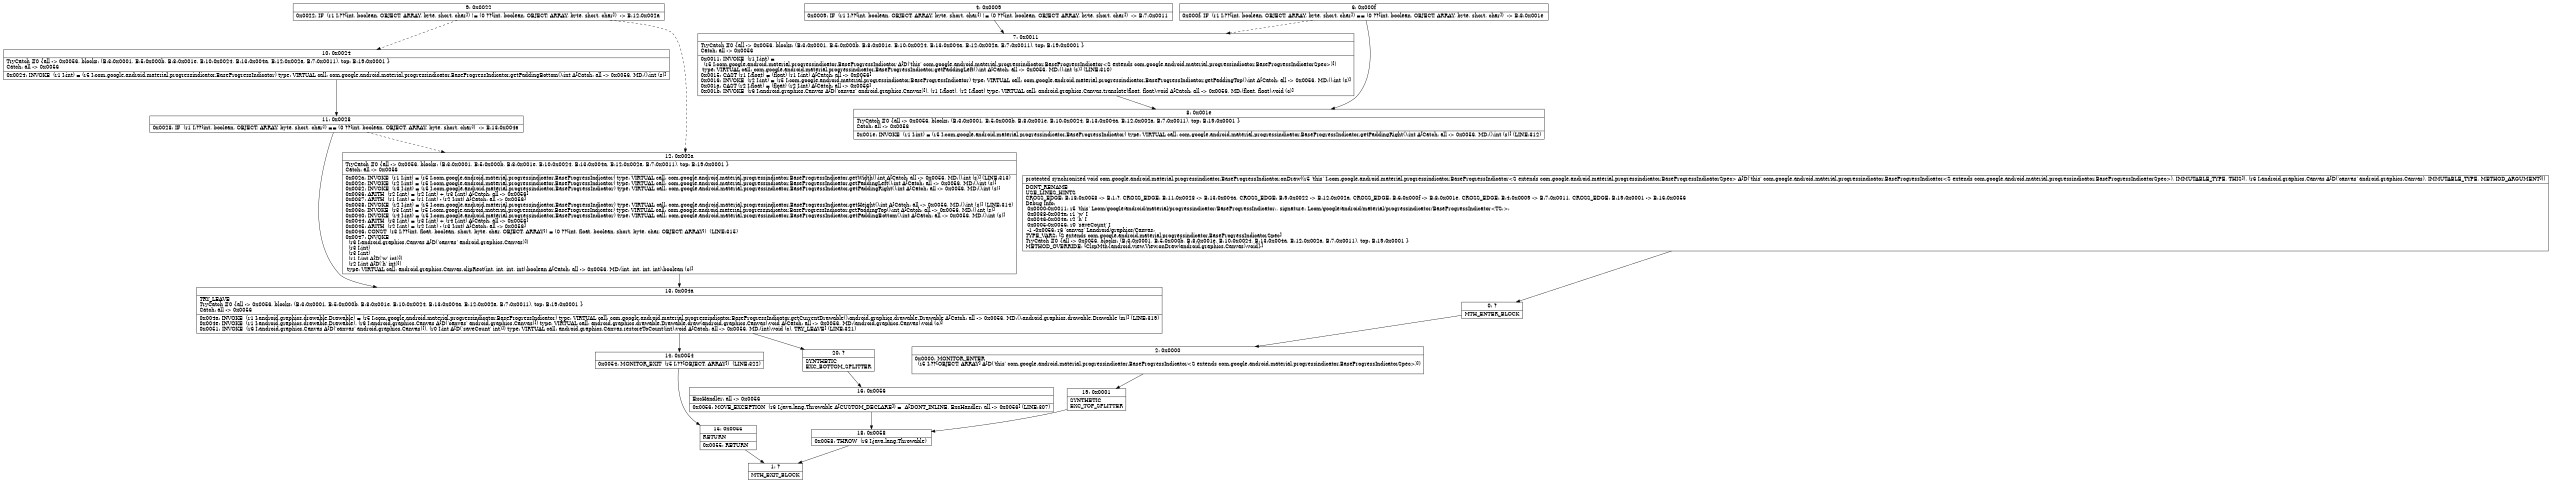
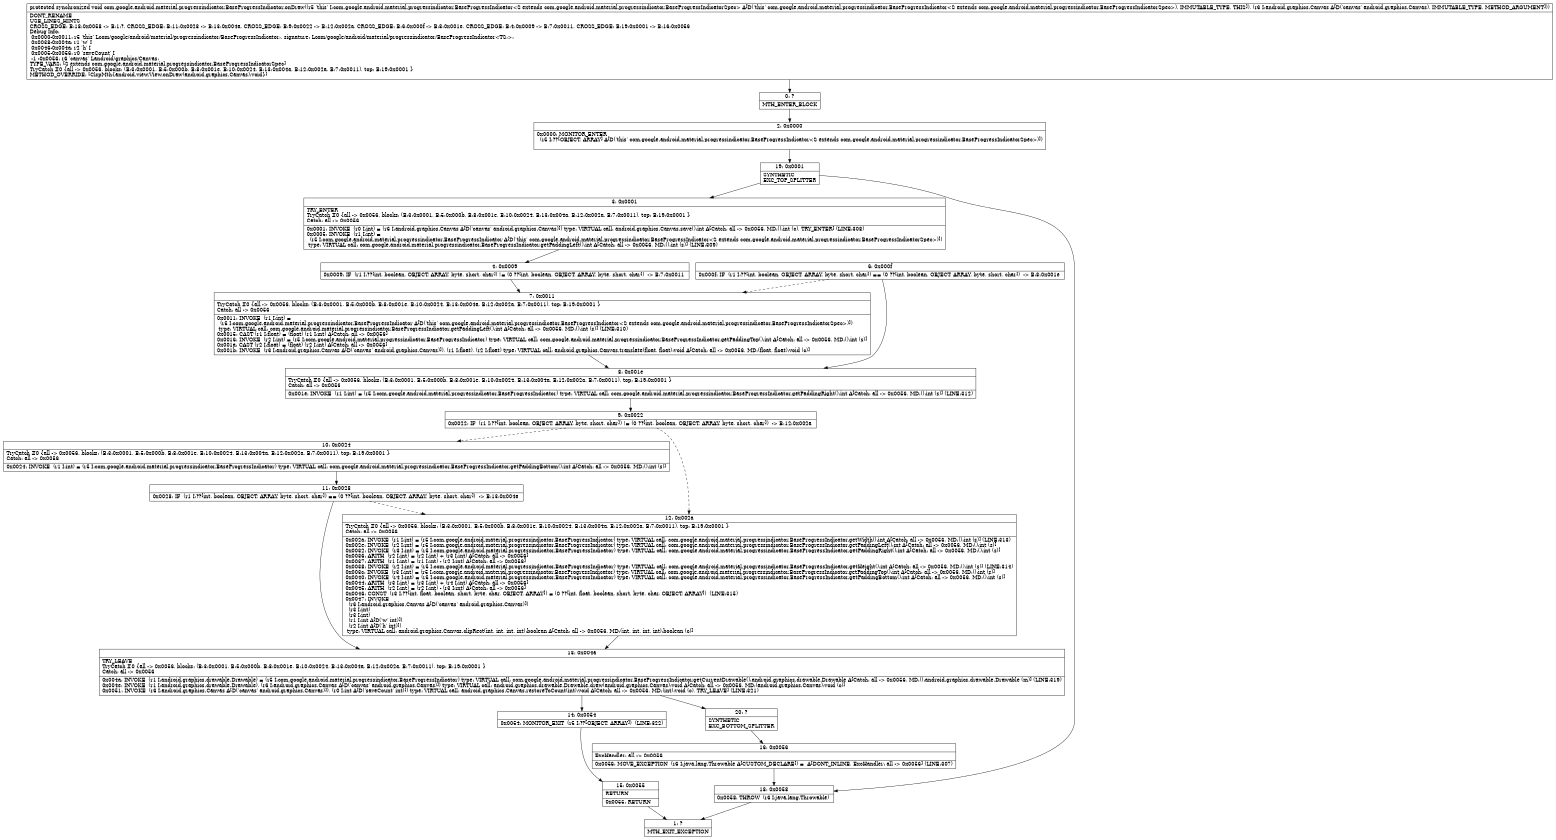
node "3: 0x0001": added
edge "8: 0x001e" -> "9: 0x0022": added
node "1: ?": text "MTH_EXIT_BLOCK" -> "MTH_EXIT_EXCEPTION"
